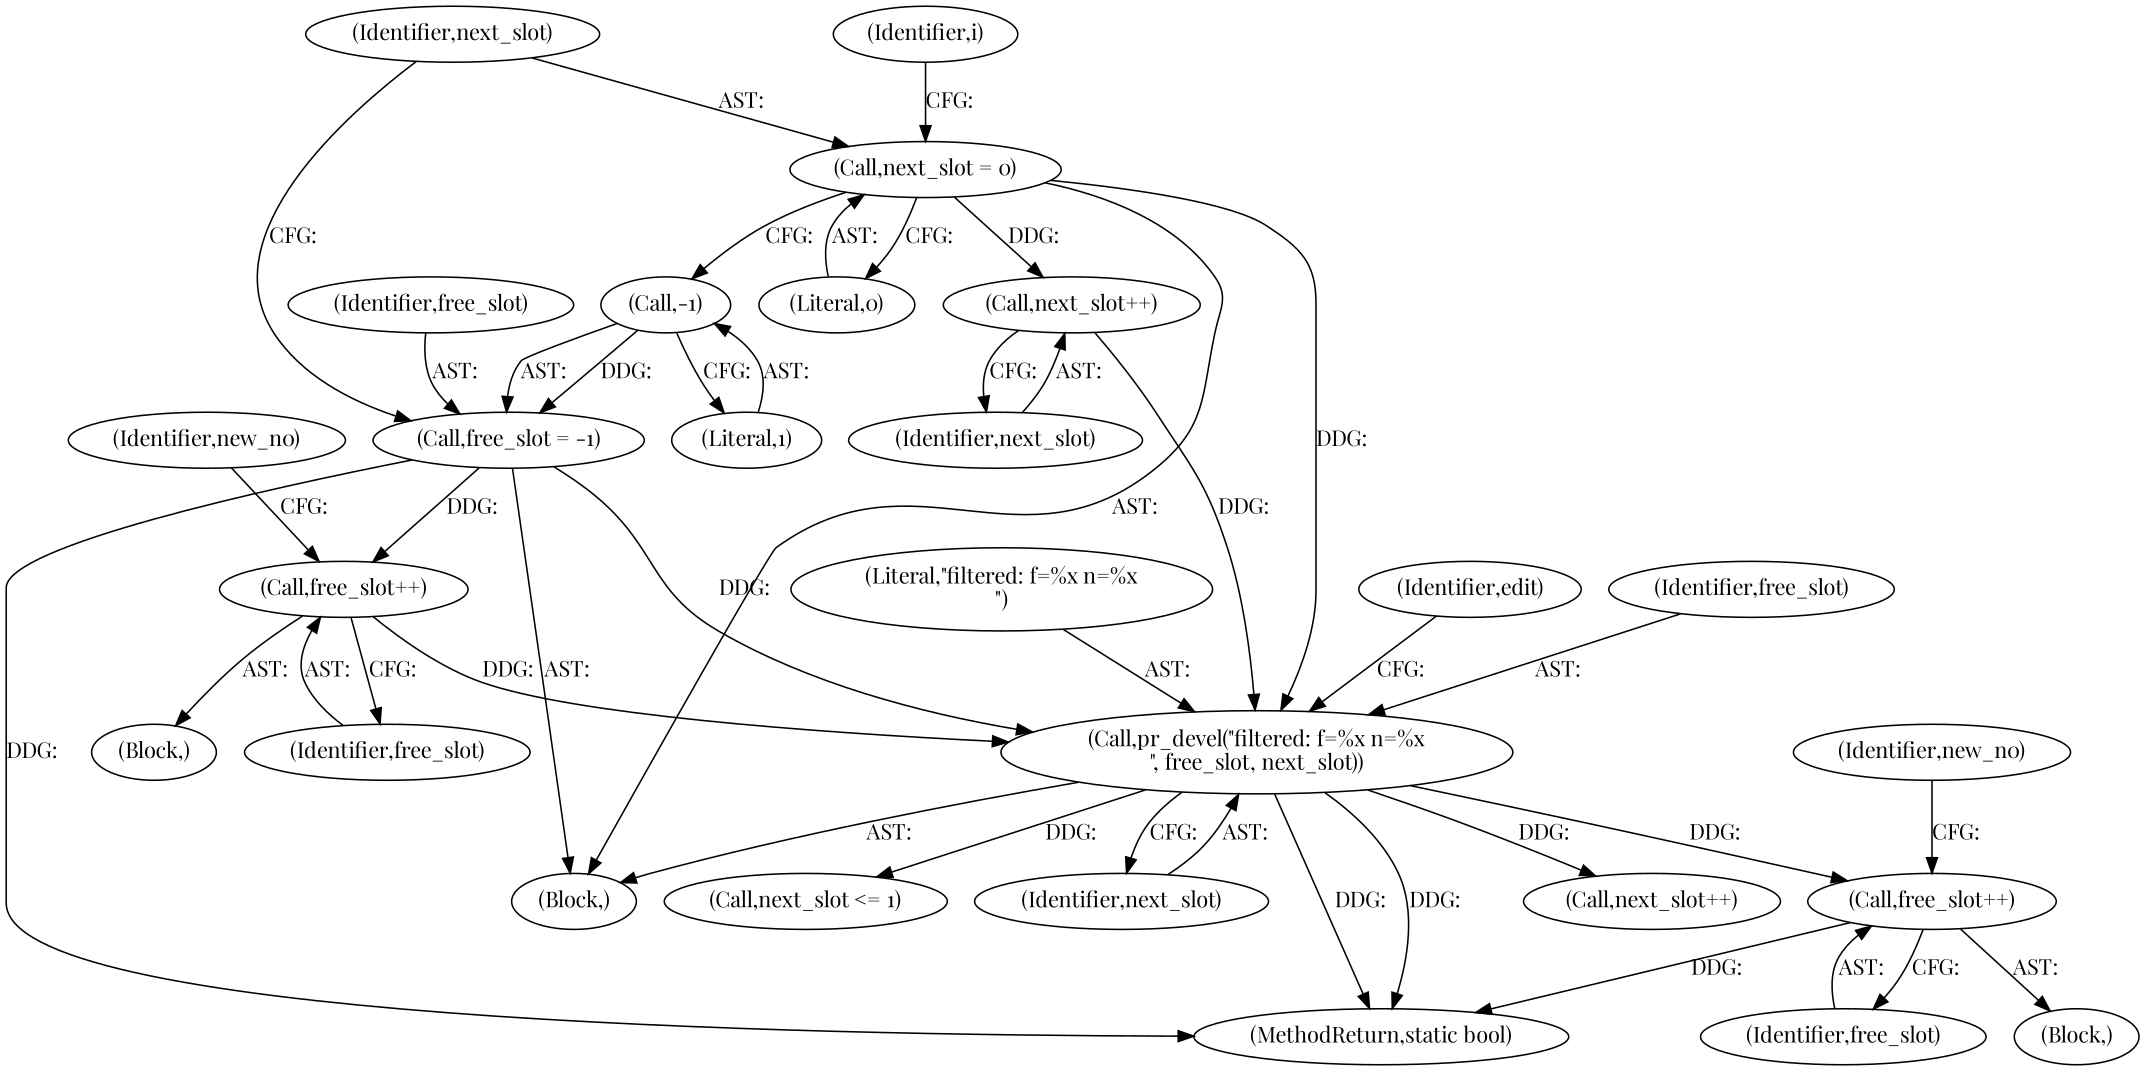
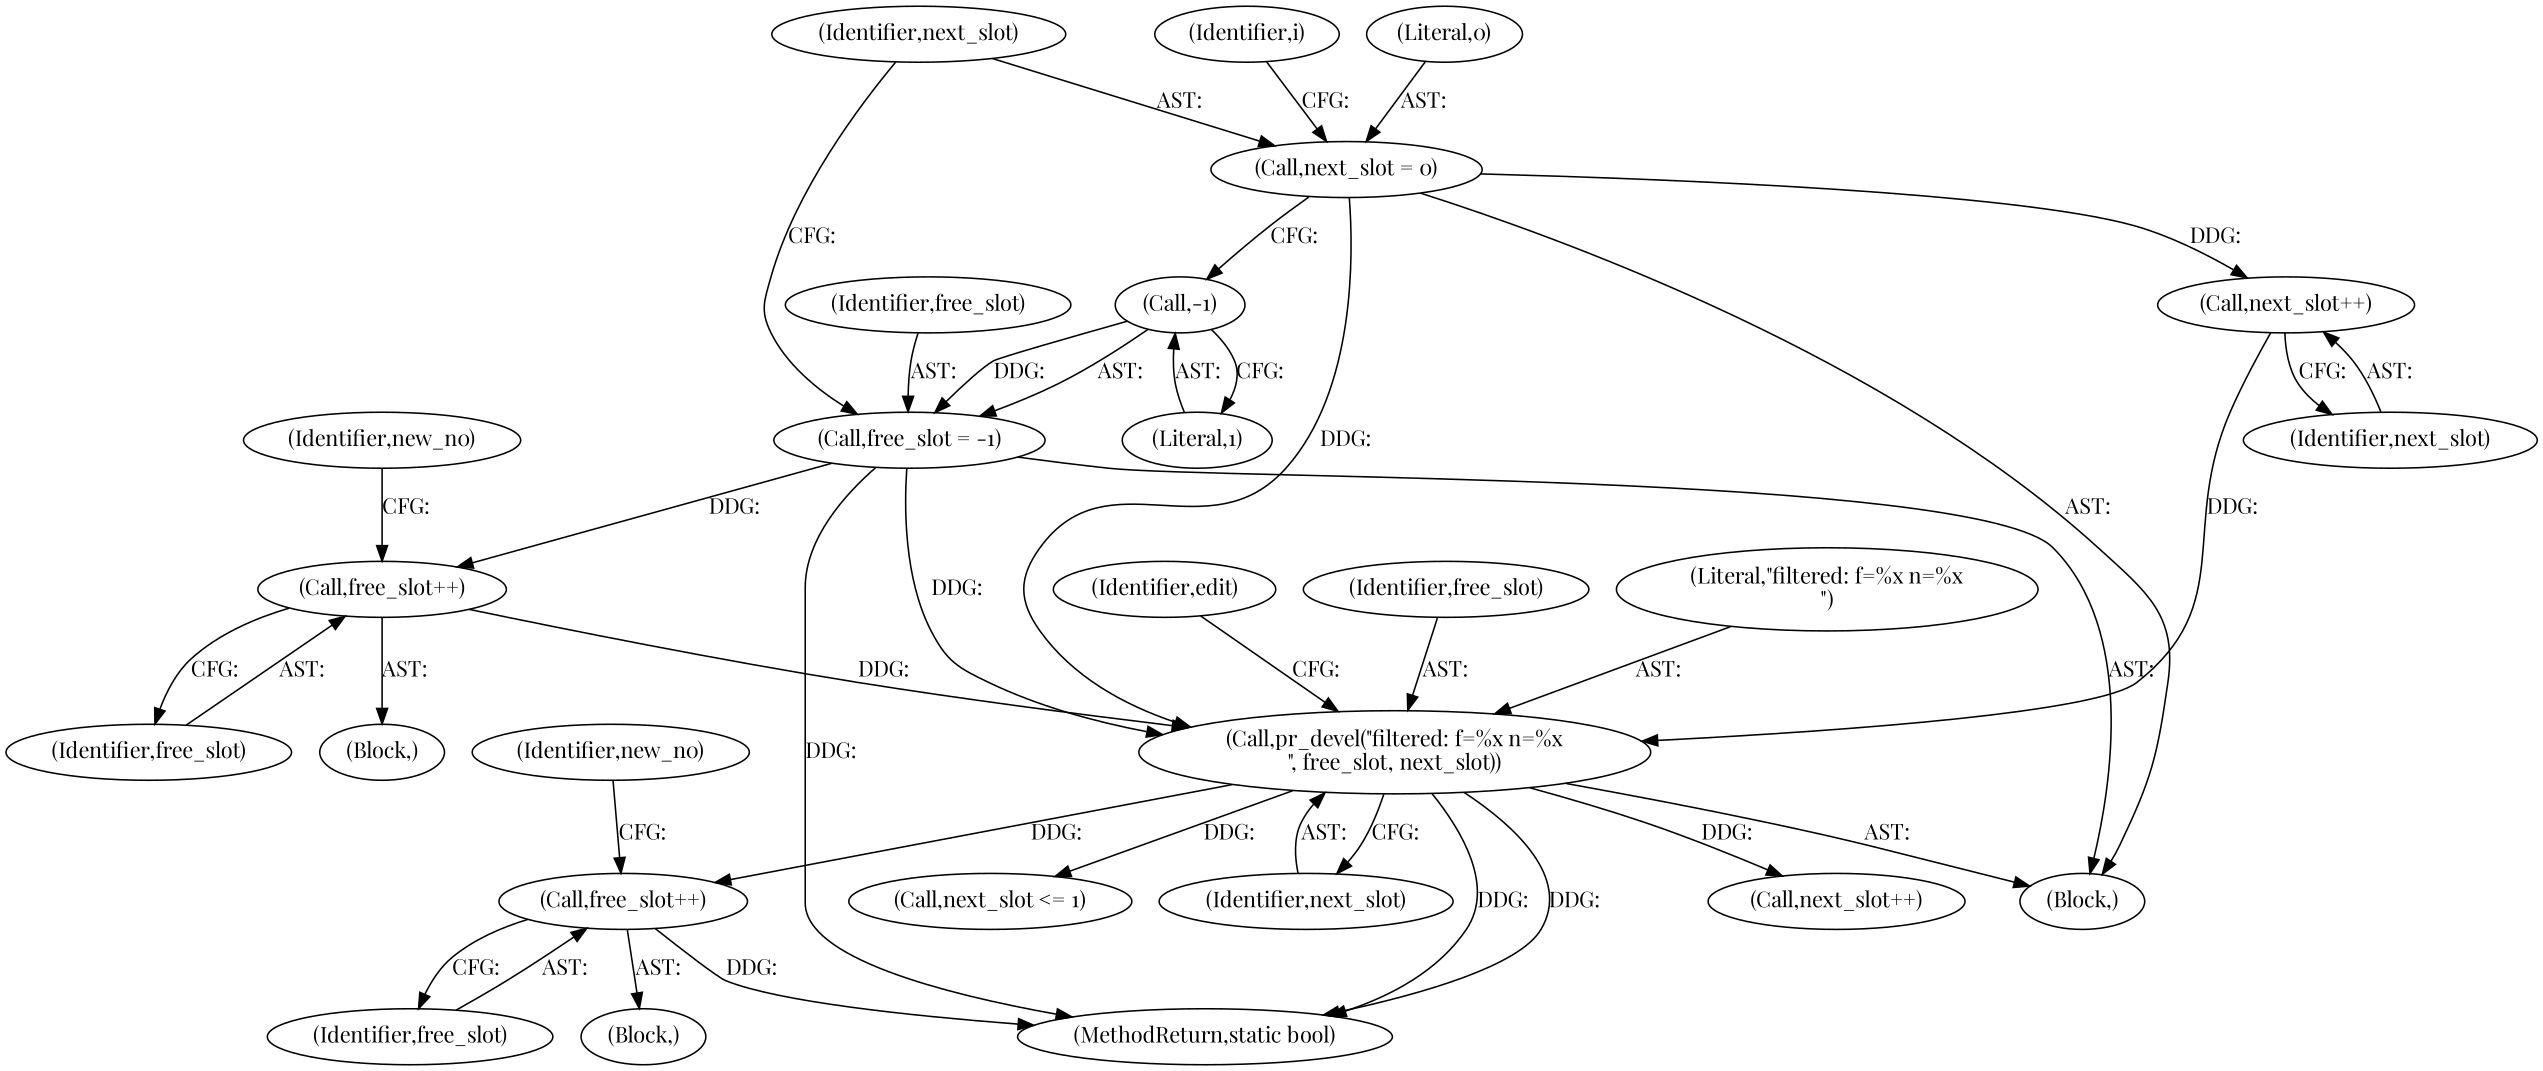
edge "(Call,next_slot = 0)" -> "(Literal,0)": removed, label "CFG:"
